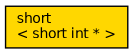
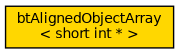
node "short < short int * >": label "short < short int * >" -> "btAlignedObjectArray < short int * >"
